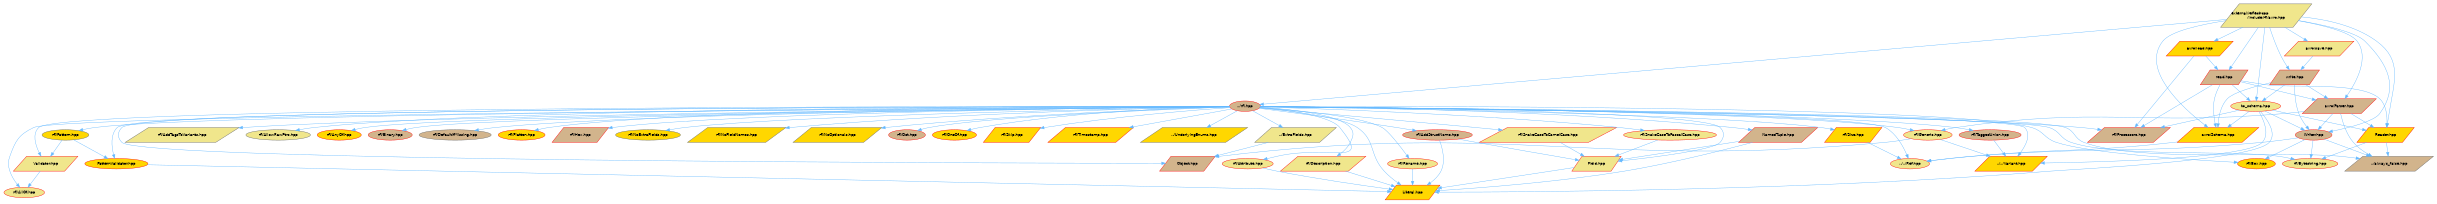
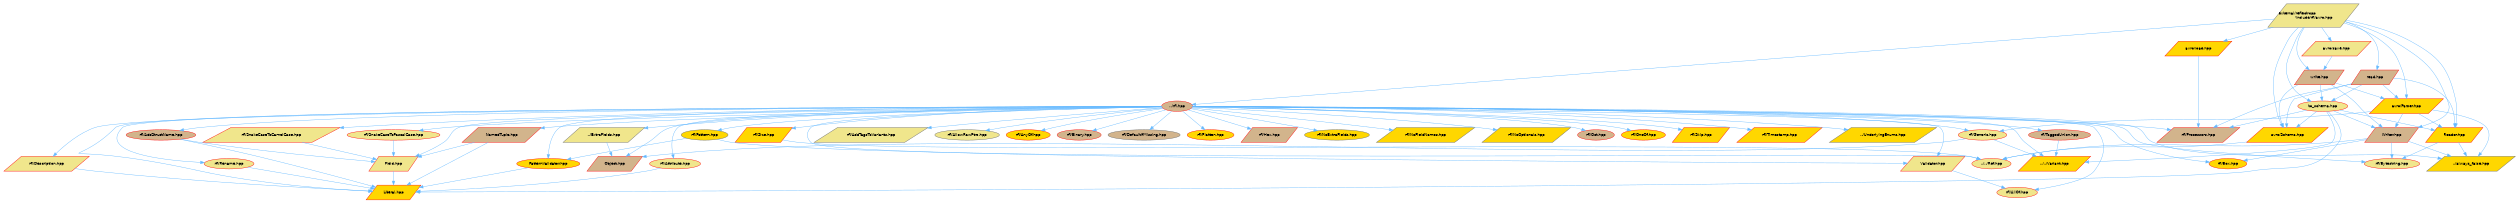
edge "avro/load.hpp" -> "read.hpp": removed
node "avro/Parser.hpp": fillcolor tan -> gold
node "Writer.hpp": shape ellipse -> parallelogram
node "../always_false.hpp": fillcolor tan -> gold
